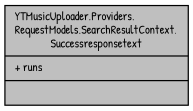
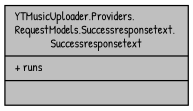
node "YTMusicUploader.Providers.": text "RequestModels.SearchResultContext." -> "RequestModels.Successresponsetext."
